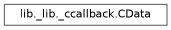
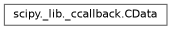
node "lib._lib._ccallback.CData": label "lib._lib._ccallback.CData" -> "scipy._lib._ccallback.CData"
